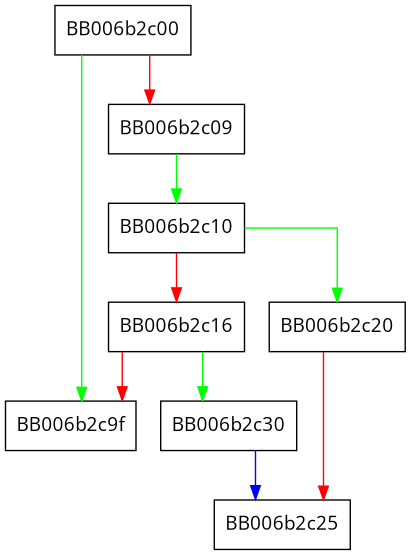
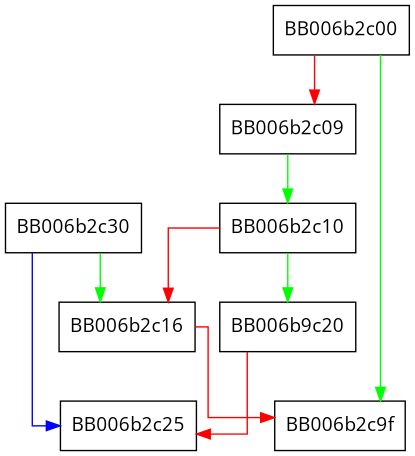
node "BB006b2c20": label "BB006b2c20" -> "BB006b9c20"
edge "BB006b2c16" -> "BB006b2c30": reversed
